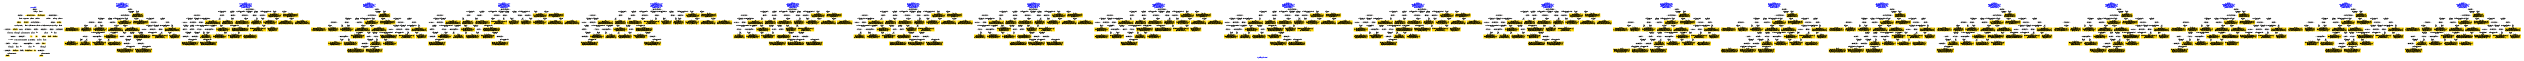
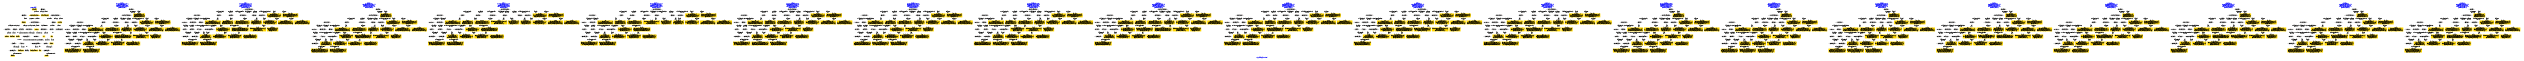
edge "E33_Linguistic_Object2" -> "galleryLabel": reversed
node "creationDate": fillcolor gold -> lightgray
node "sourceURL": fillcolor lightgray -> gold
